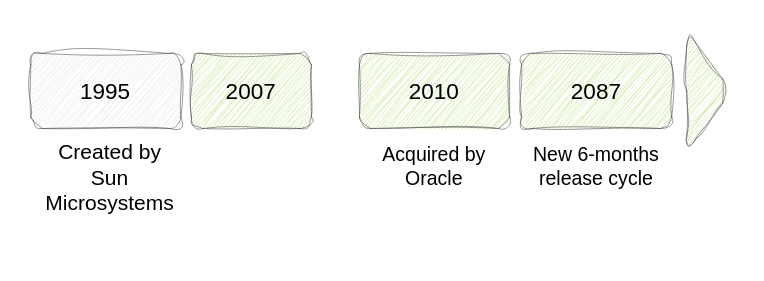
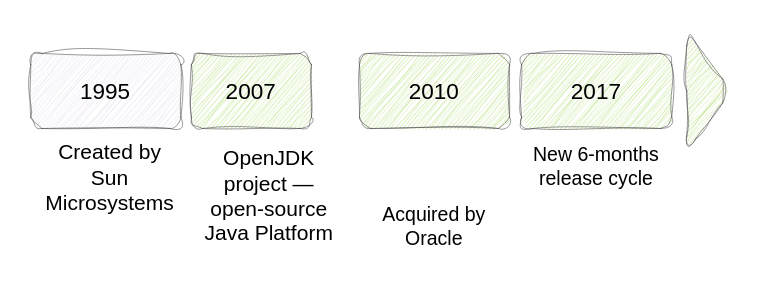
node "2087": label "2087" -> "2017"
node "Acquired by Oracle": moved (434, 166) -> (434, 226)
node "OpenJDK project — open-source Java Platform": added
